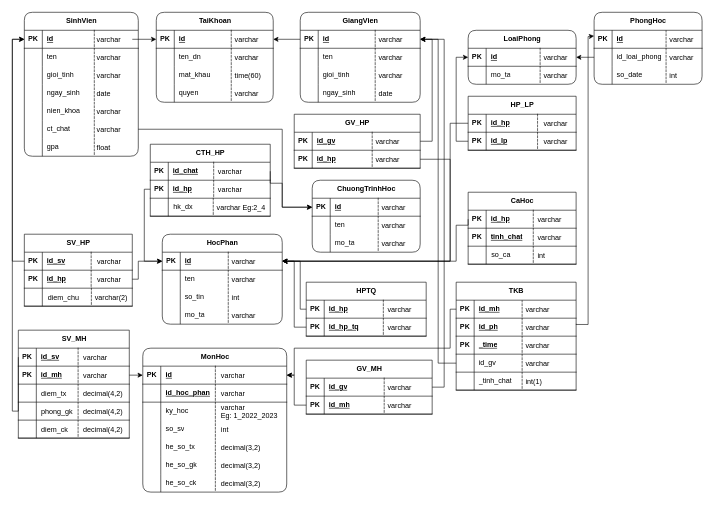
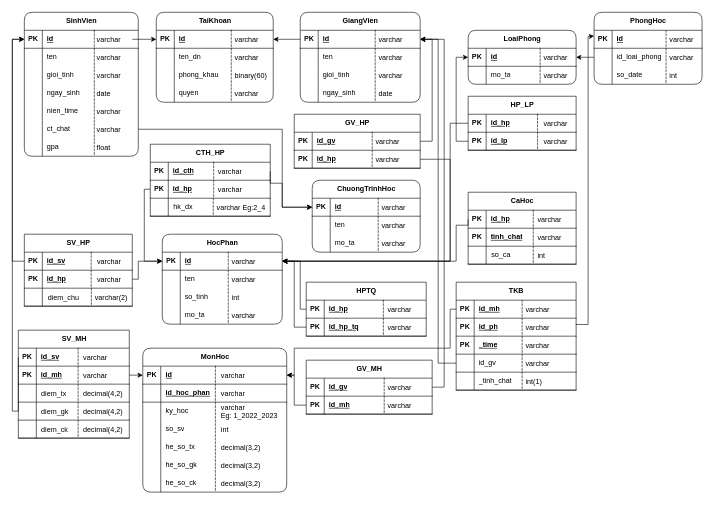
node "mat_khau": label "mat_khau" -> "phong_khau"
node "time(60)": label "time(60)" -> "binary(60)"
node "nien_khoa": label "nien_khoa" -> "nien_time"
node "id_chat": label "id_chat" -> "id_cth"
node "so_tin": label "so_tin" -> "so_tinh"
node "phong_gk": label "phong_gk" -> "diem_gk"
